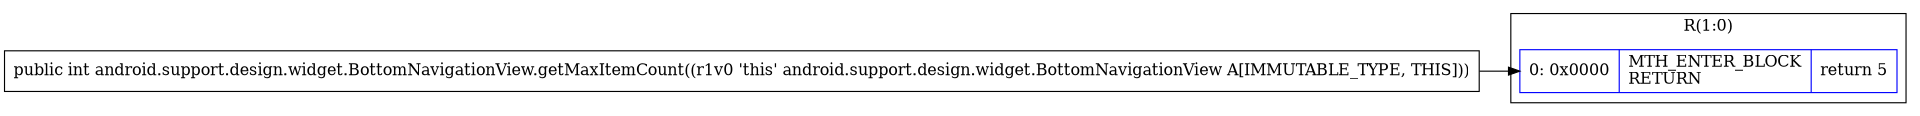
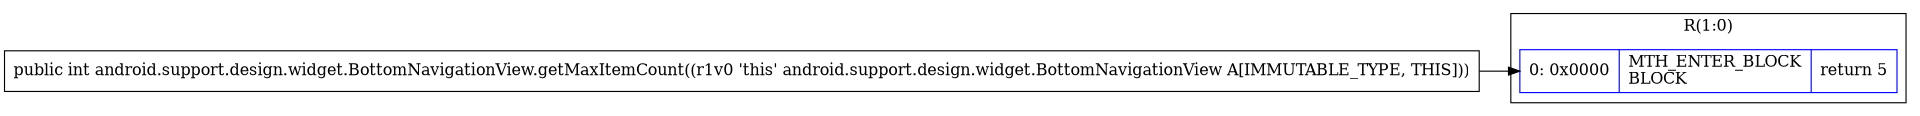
node "0: 0x0000": text "RETURN" -> "BLOCK"
